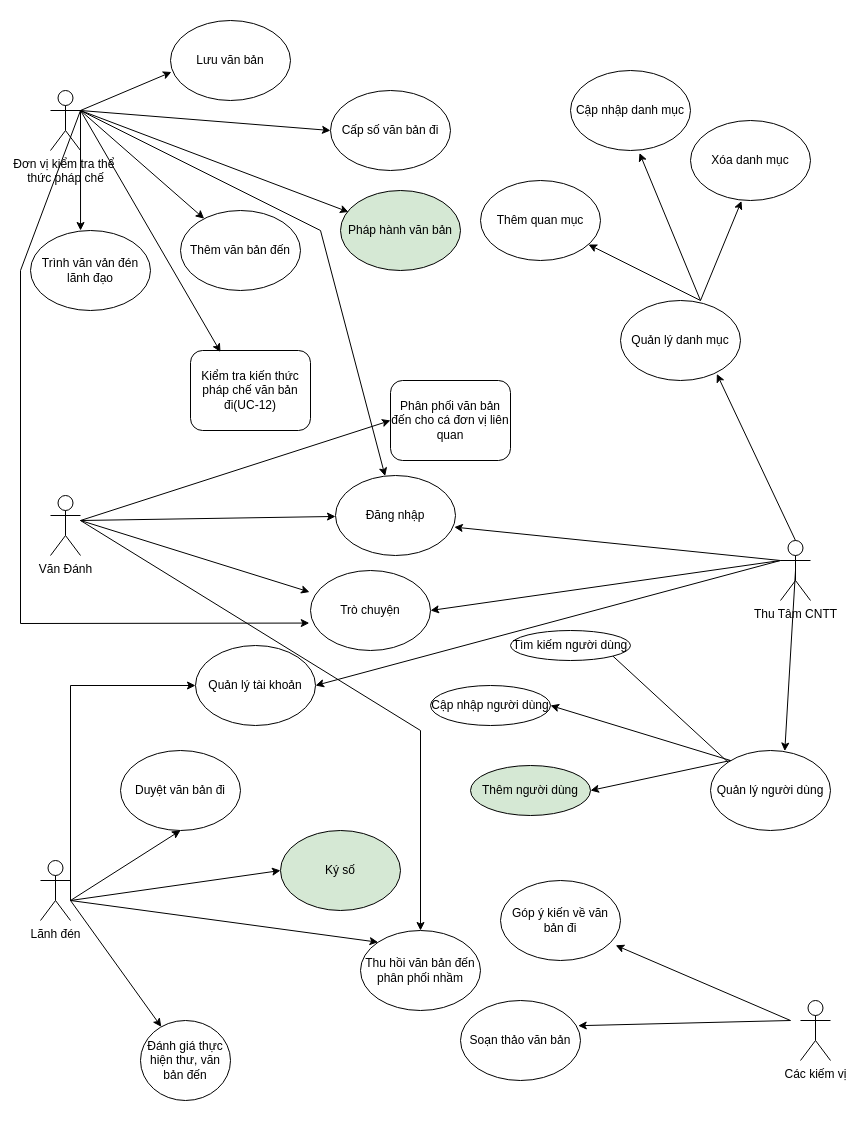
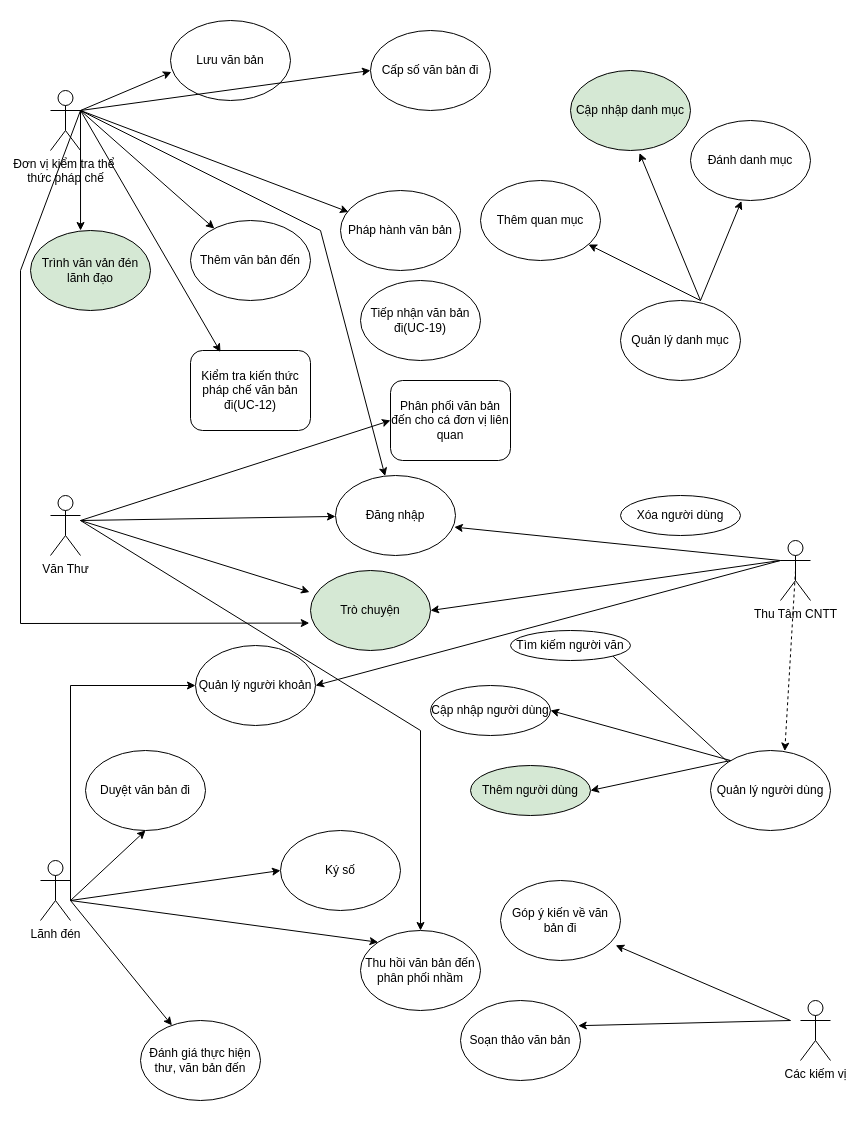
node "Cập nhập danh mục": fillcolor #ffffff -> #d5e8d4
node "Cấp số văn bản đi": moved (391, 131) -> (431, 71)
node "Xóa danh mục": label "Xóa danh mục" -> "Đánh danh mục"
node "Pháp hành văn bản": fillcolor #d5e8d4 -> #ffffff
node "Thêm văn bản đến": moved (241, 251) -> (251, 261)
node "Trình văn vản đén lãnh đạo": fillcolor #ffffff -> #d5e8d4
node "Tiếp nhận văn bản đi(UC-19)": added
edge "Thu Tâm CNTT" -> "Quản lý danh mục": removed
node "Xóa người dùng": added
node "Văn Đánh": label "Văn Đánh" -> "Văn Thư"
node "Trò chuyện": fillcolor #ffffff -> #d5e8d4
node "Tìm kiếm người dùng": label "Tìm kiếm người dùng" -> "Tìm kiếm người văn"
edge "Thu Tâm CNTT" -> "Quản lý người dùng": style solid -> dashed
node "Quản lý tài khoản": label "Quản lý tài khoản" -> "Quản lý người khoản"
node "Cập nhập người dùng": size 120x40 -> 120x50
node "Duyệt văn bản đi": moved (181, 791) -> (146, 791)
node "Ký số": fillcolor #d5e8d4 -> #ffffff
node "Đánh giá thực hiện thư, văn bản đến": size 90x80 -> 120x80
